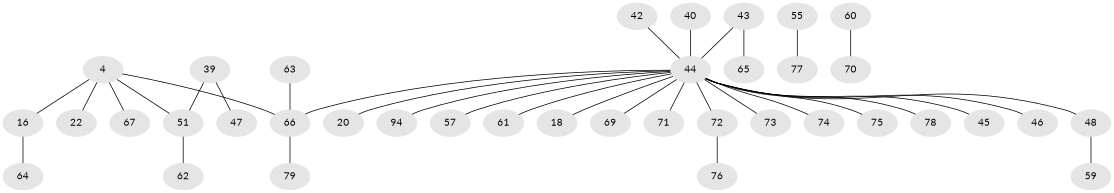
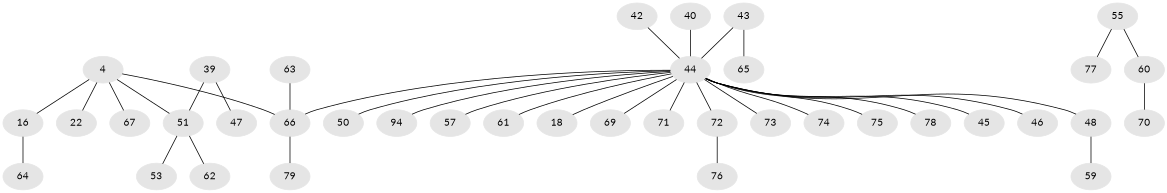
edge "55" -- "60": added
node "20": label "20" -> "50"
node "53": added
